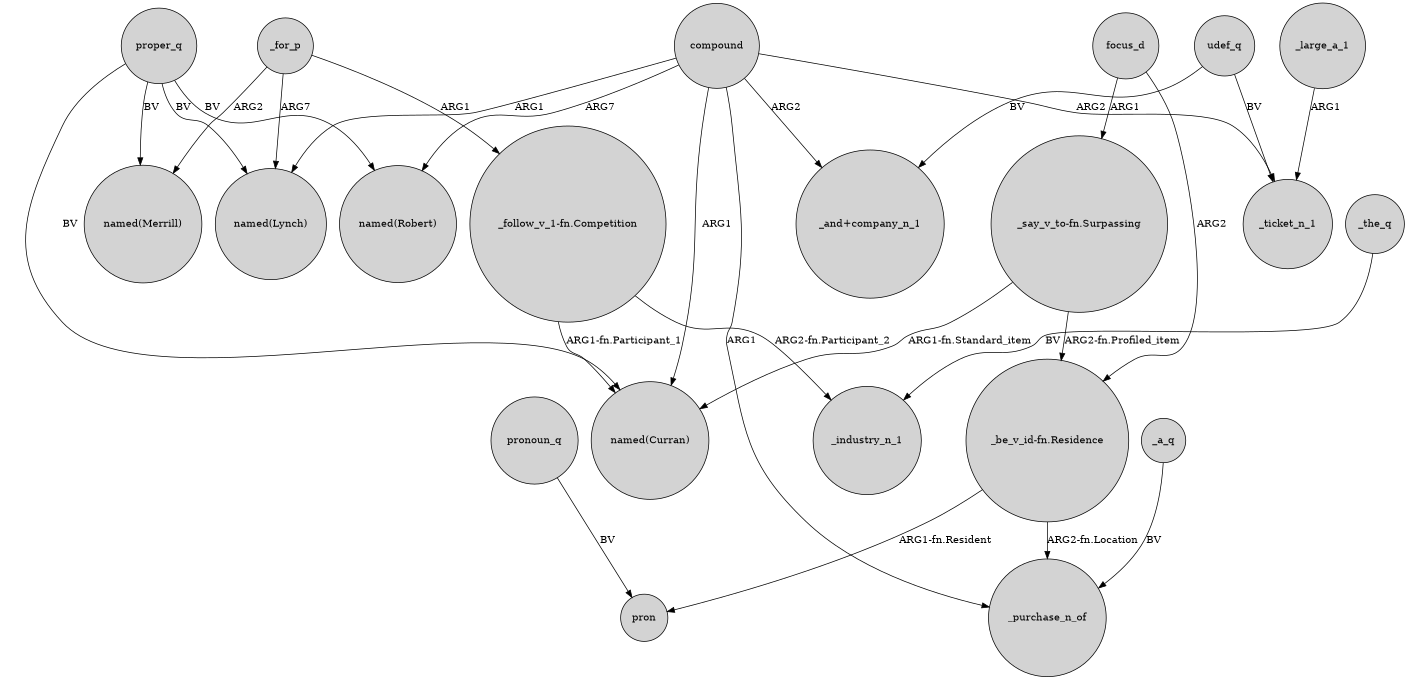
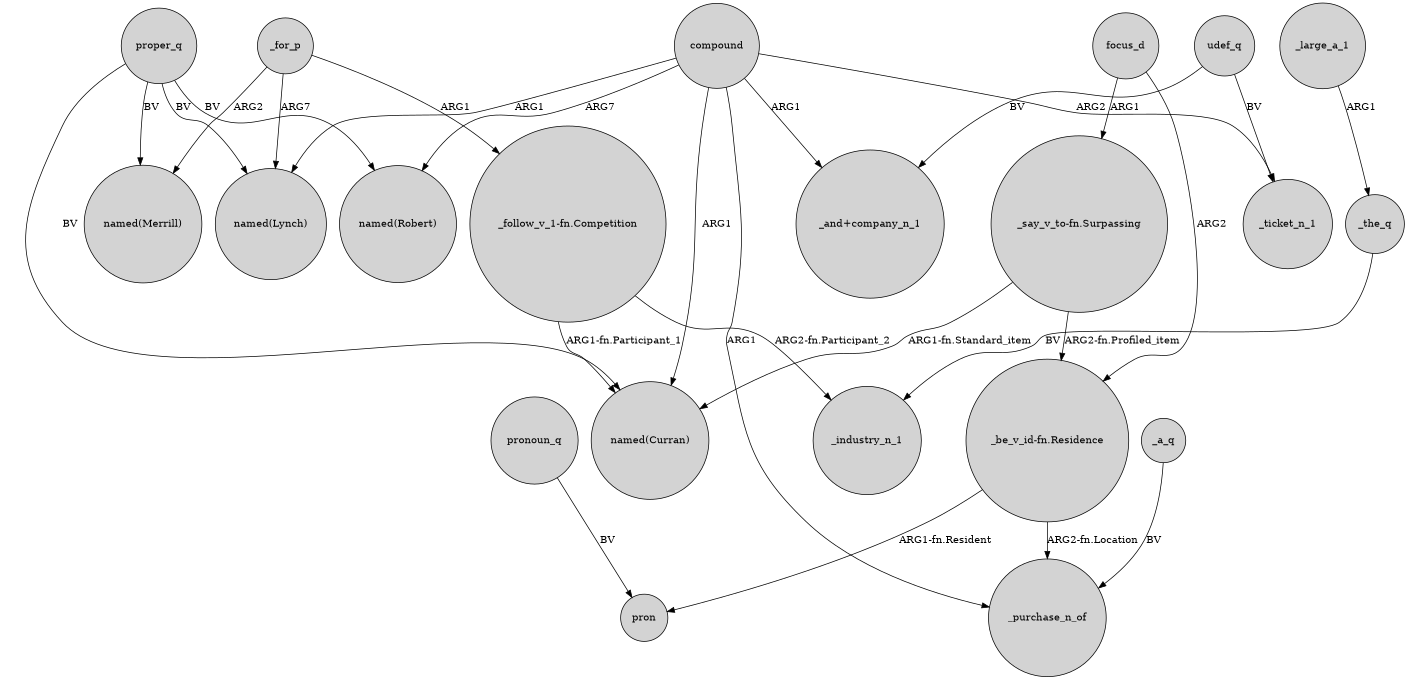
edge "compound" -> "_and+company_n_1": label "ARG2" -> "ARG1"
edge "_large_a_1" -> "_ticket_n_1": now "_large_a_1" -> "_the_q"
